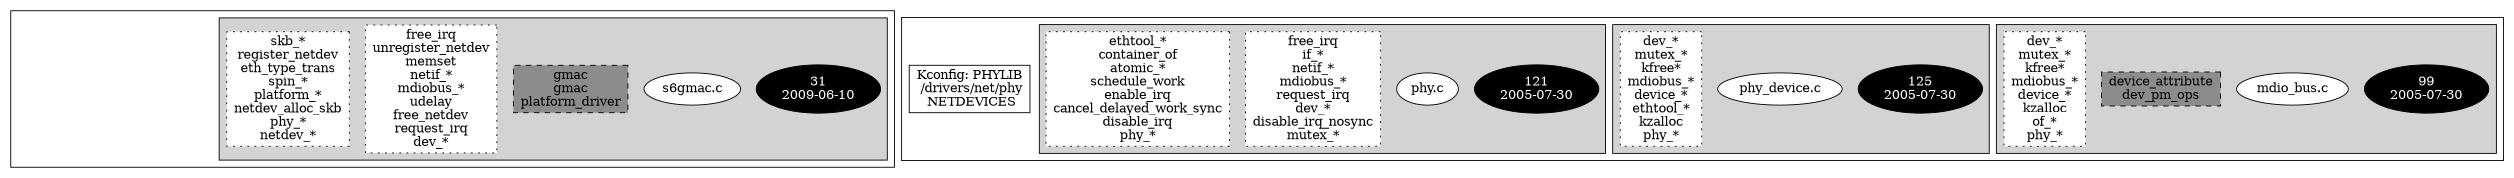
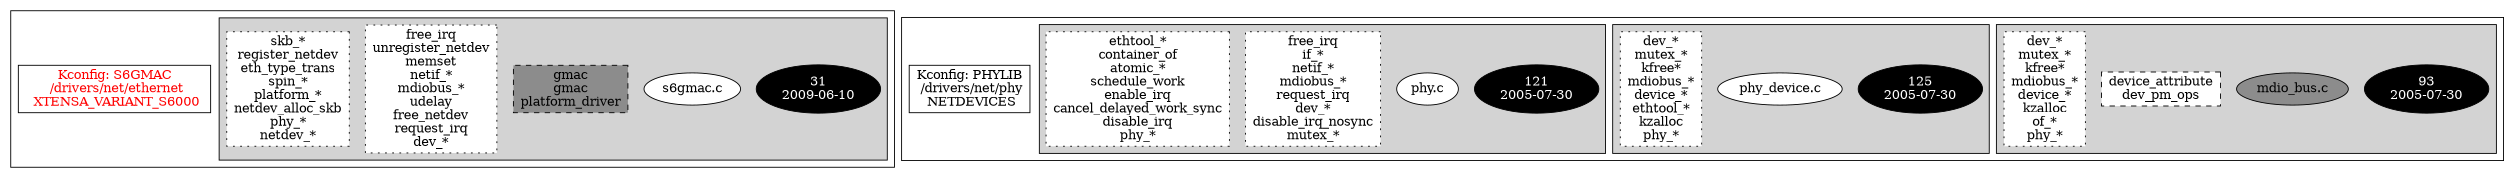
node "Kconfig: S6GMAC /drivers/net/ethernet XTENSA_VARIANT_S6000": added
node "device_attribute dev_pm_ops": fillcolor grey55 -> white
node "mdio_bus.c": fillcolor white -> grey55
node "99 2005-07-30": label "99 2005-07-30" -> "93 2005-07-30"
